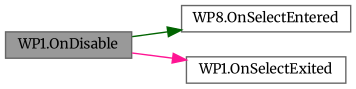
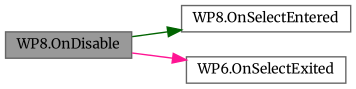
node "WP1.OnDisable": label "WP1.OnDisable" -> "WP8.OnDisable"
node "WP1.OnSelectExited": label "WP1.OnSelectExited" -> "WP6.OnSelectExited"
